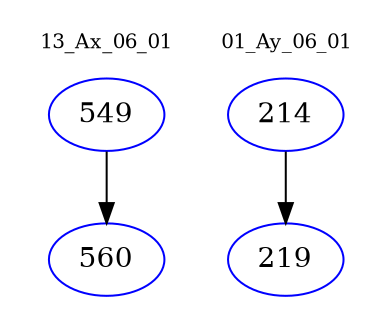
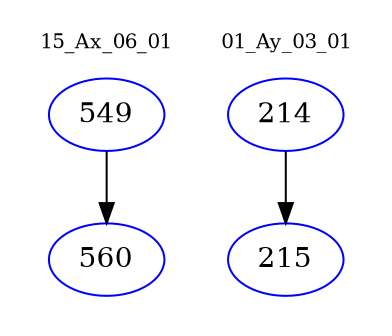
cluster "13_Ax_06_01": label "13_Ax_06_01" -> "15_Ax_06_01"
cluster "01_Ay_06_01": label "01_Ay_06_01" -> "01_Ay_03_01"
node "219": label "219" -> "215"
